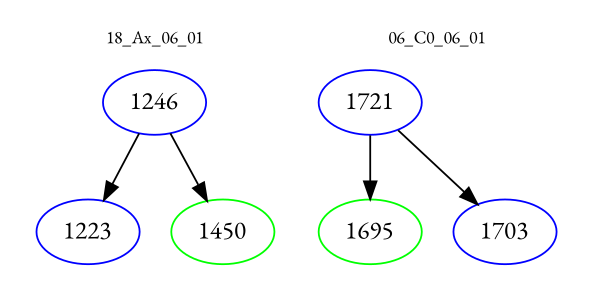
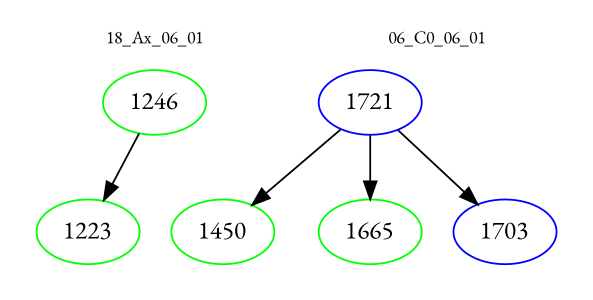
node "1246": color blue -> green
edge "1246" -> "1450": now "1721" -> "1450"
node "1223": color blue -> green
node "1695": label "1695" -> "1665"
